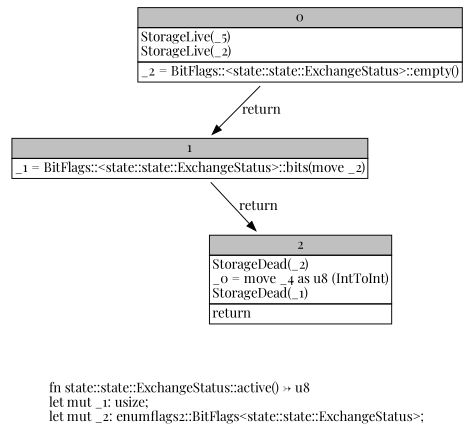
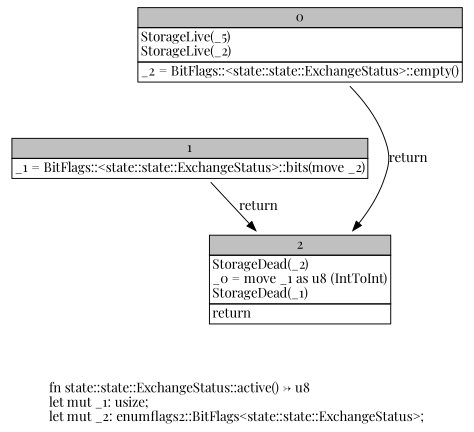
edge "0" -> "1": now "0" -> "2"
node "2": text "_0 = move _4 as u8 (IntToInt)" -> "_0 = move _1 as u8 (IntToInt)"
